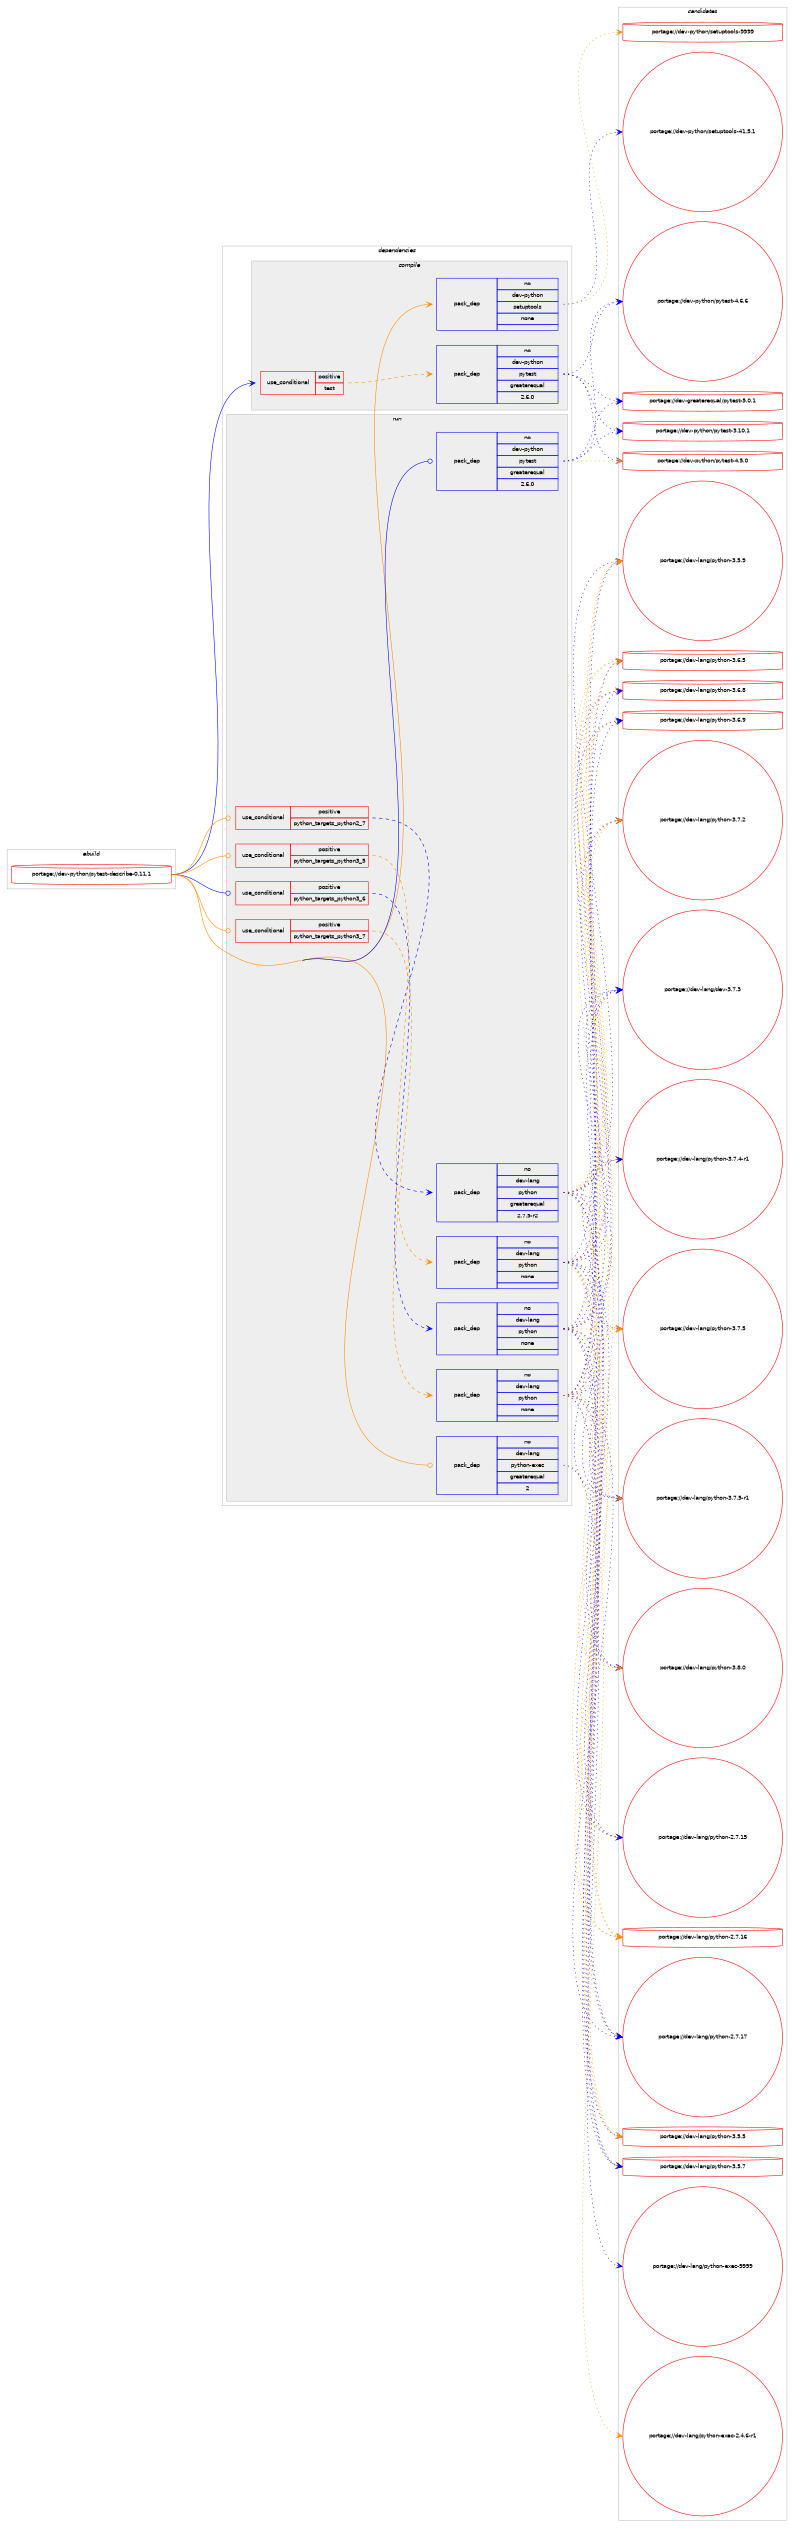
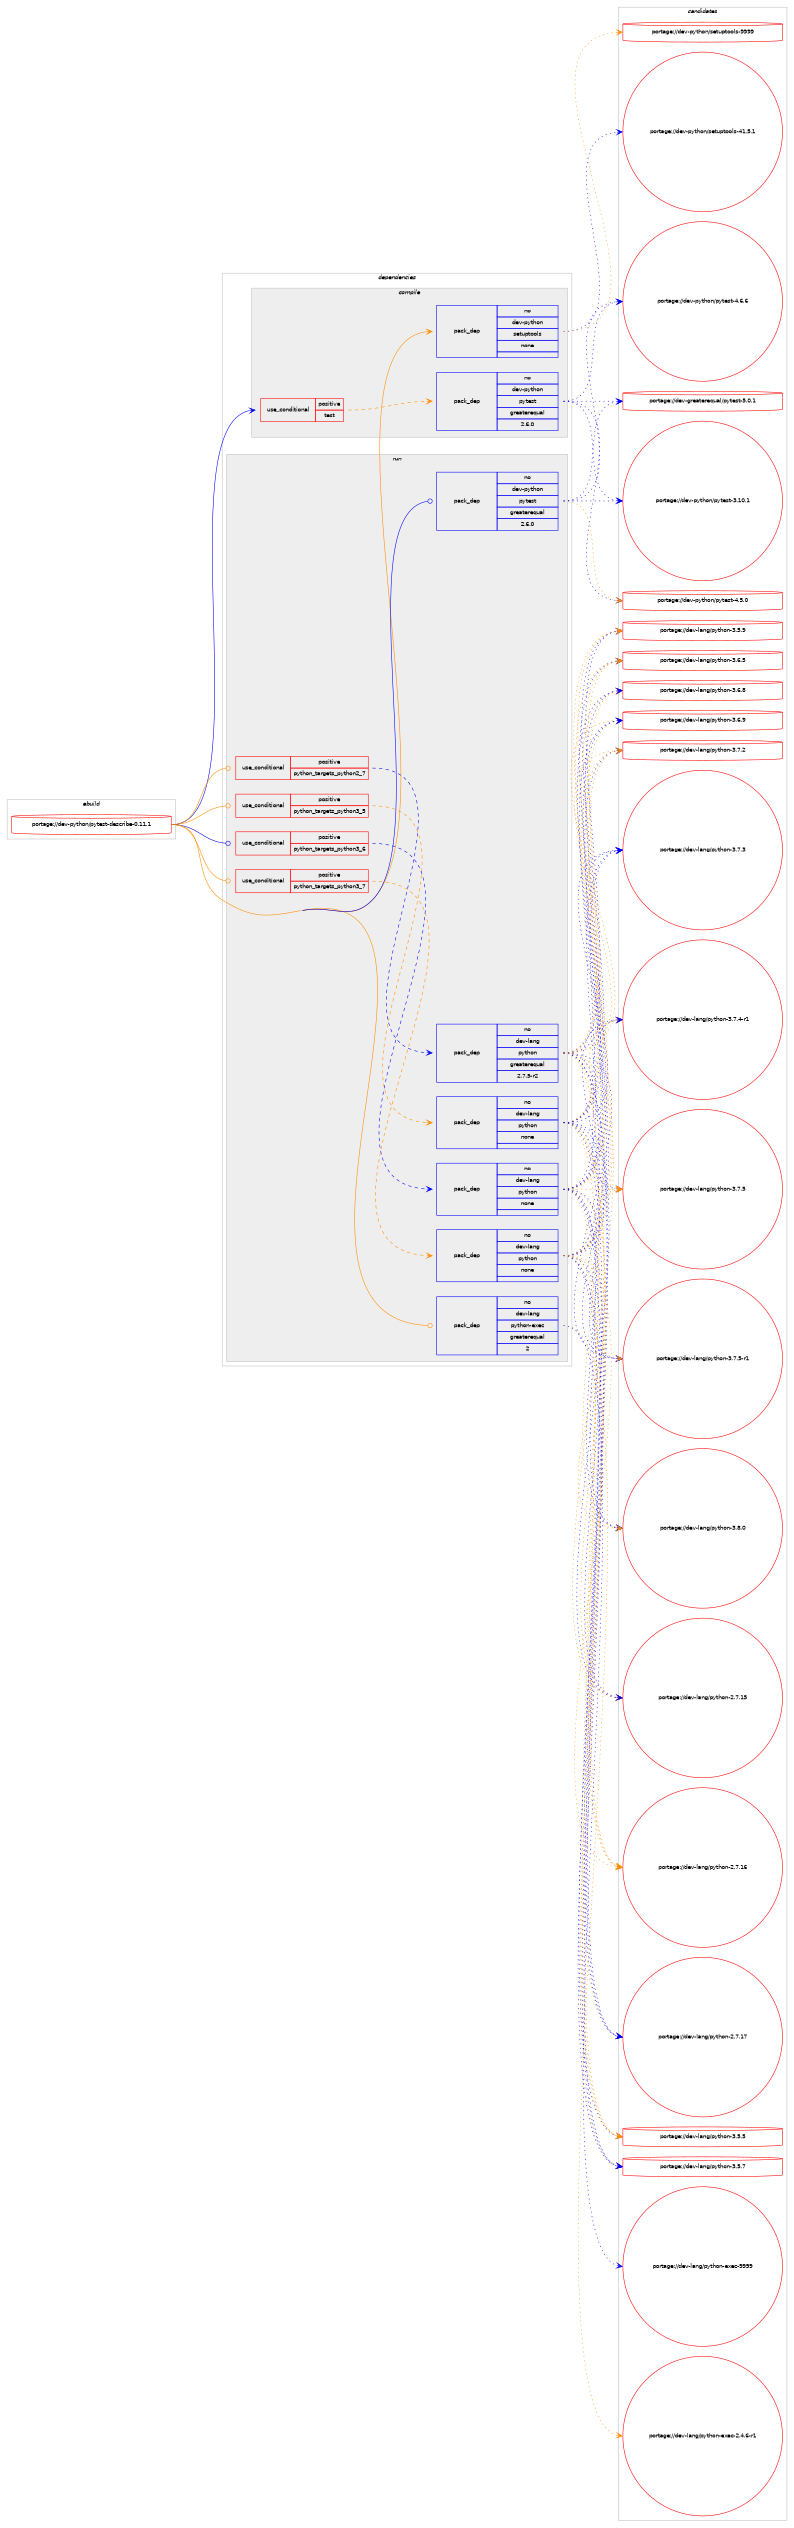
node "portage://dev-python/pytest-3.10.1": shape cylinder -> circle
node "portage://dev-lang/python-3.5.9": shape circle -> cylinder
node "portage://dev-lang/python-3.7.2": shape circle -> cylinder
node "portage://dev-lang/dev-3.7.3": label "portage://dev-lang/dev-3.7.3" -> "portage://dev-lang/python-3.7.3"
node "portage://dev-lang/python-2.7.16": shape cylinder -> circle
